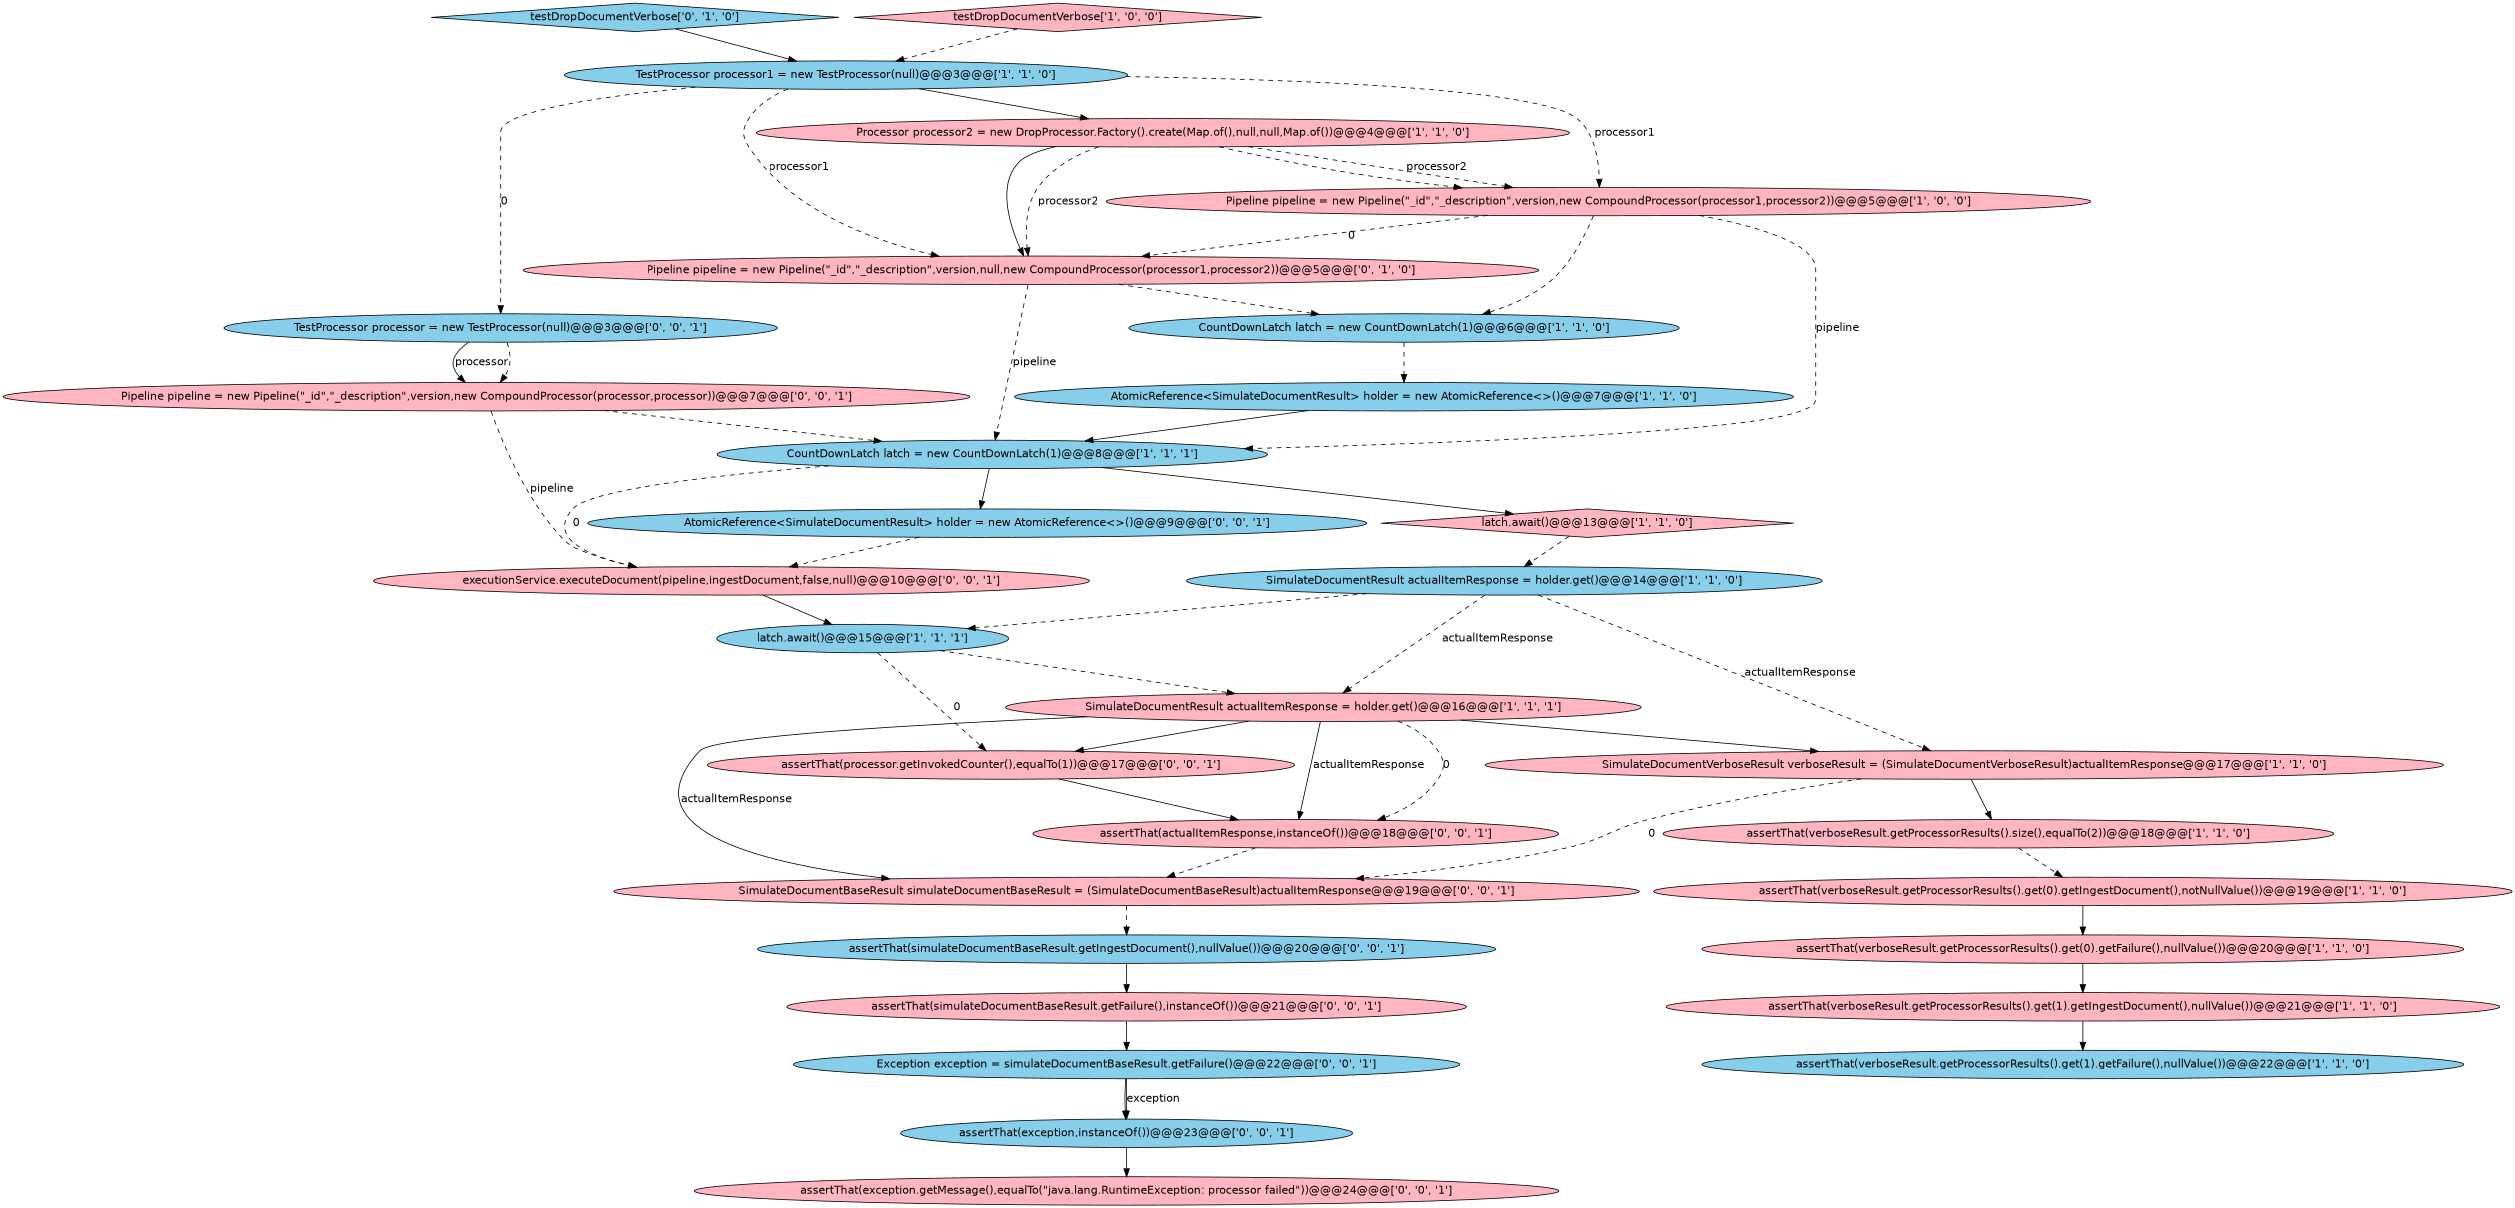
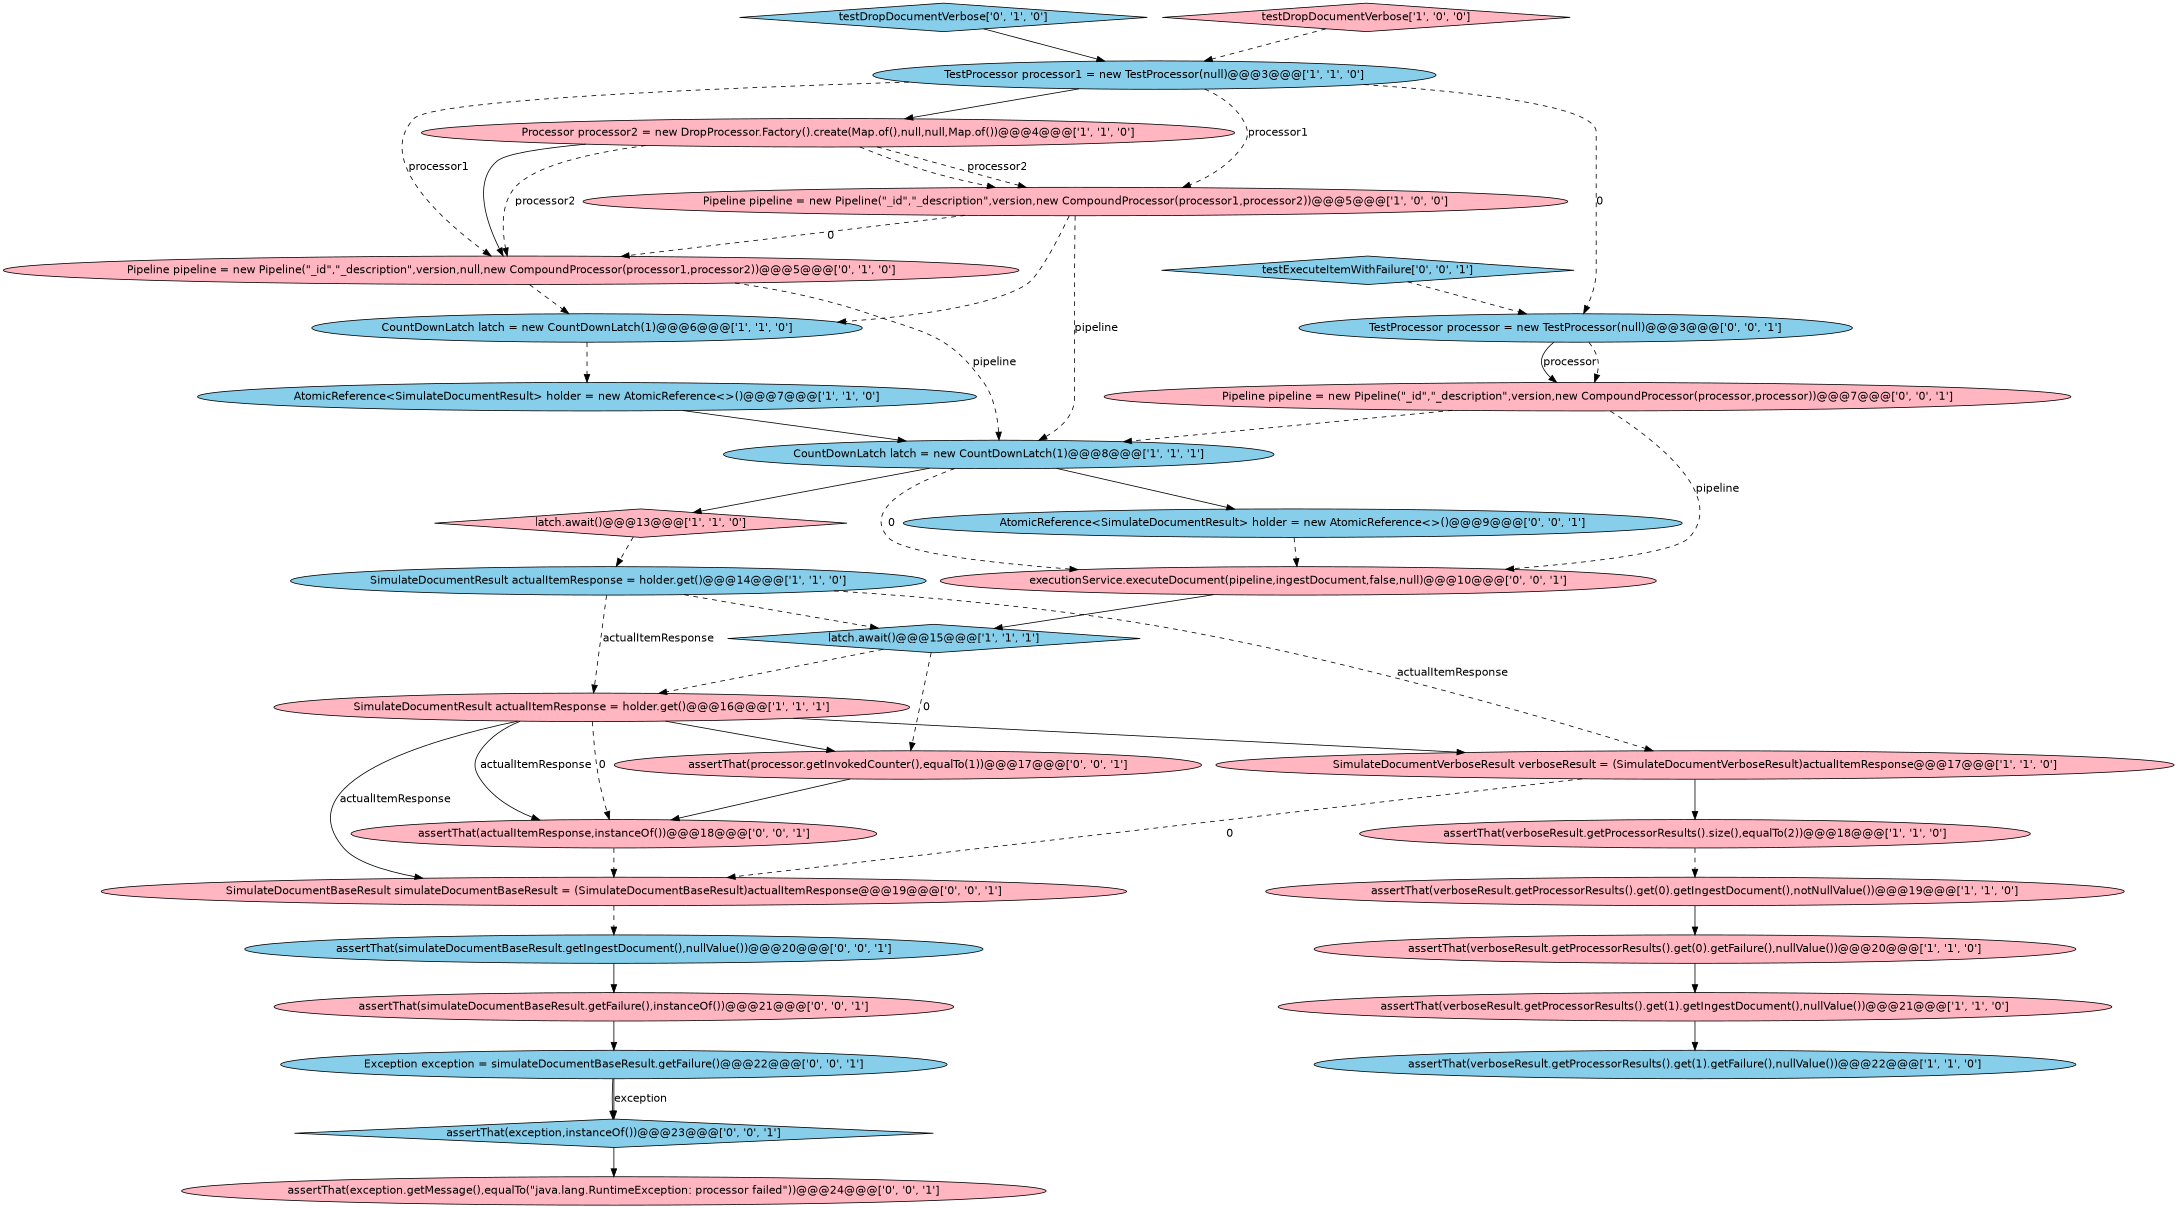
node "testExecuteItemWithFailure['0', '0', '1']": added
node "latch.await()@@@15@@@['1', '1', '1']": shape ellipse -> diamond
node "assertThat(exception,instanceOf())@@@23@@@['0', '0', '1']": shape ellipse -> diamond
